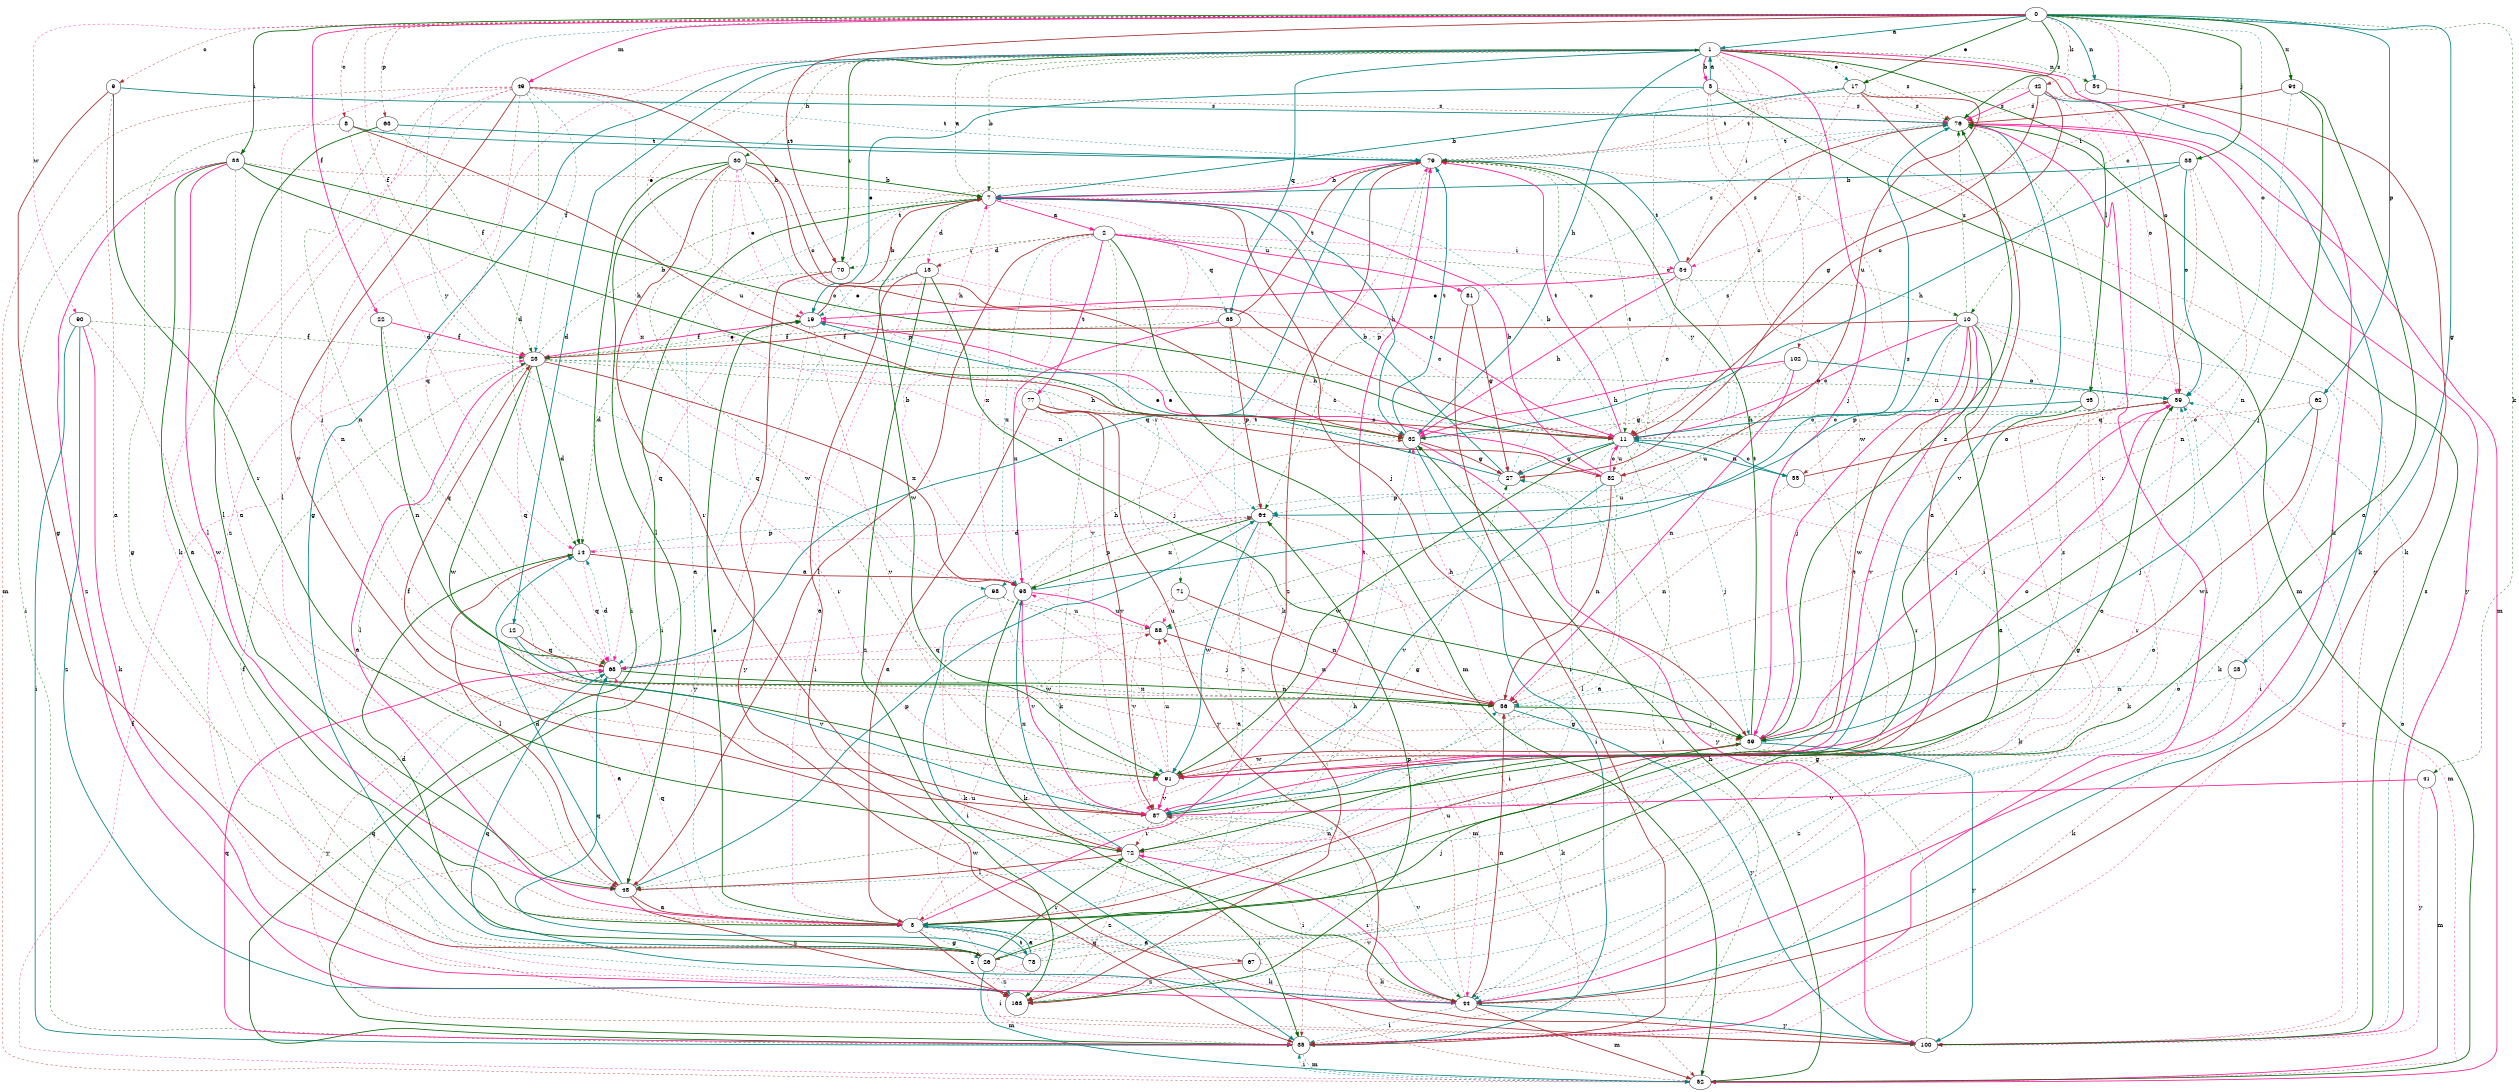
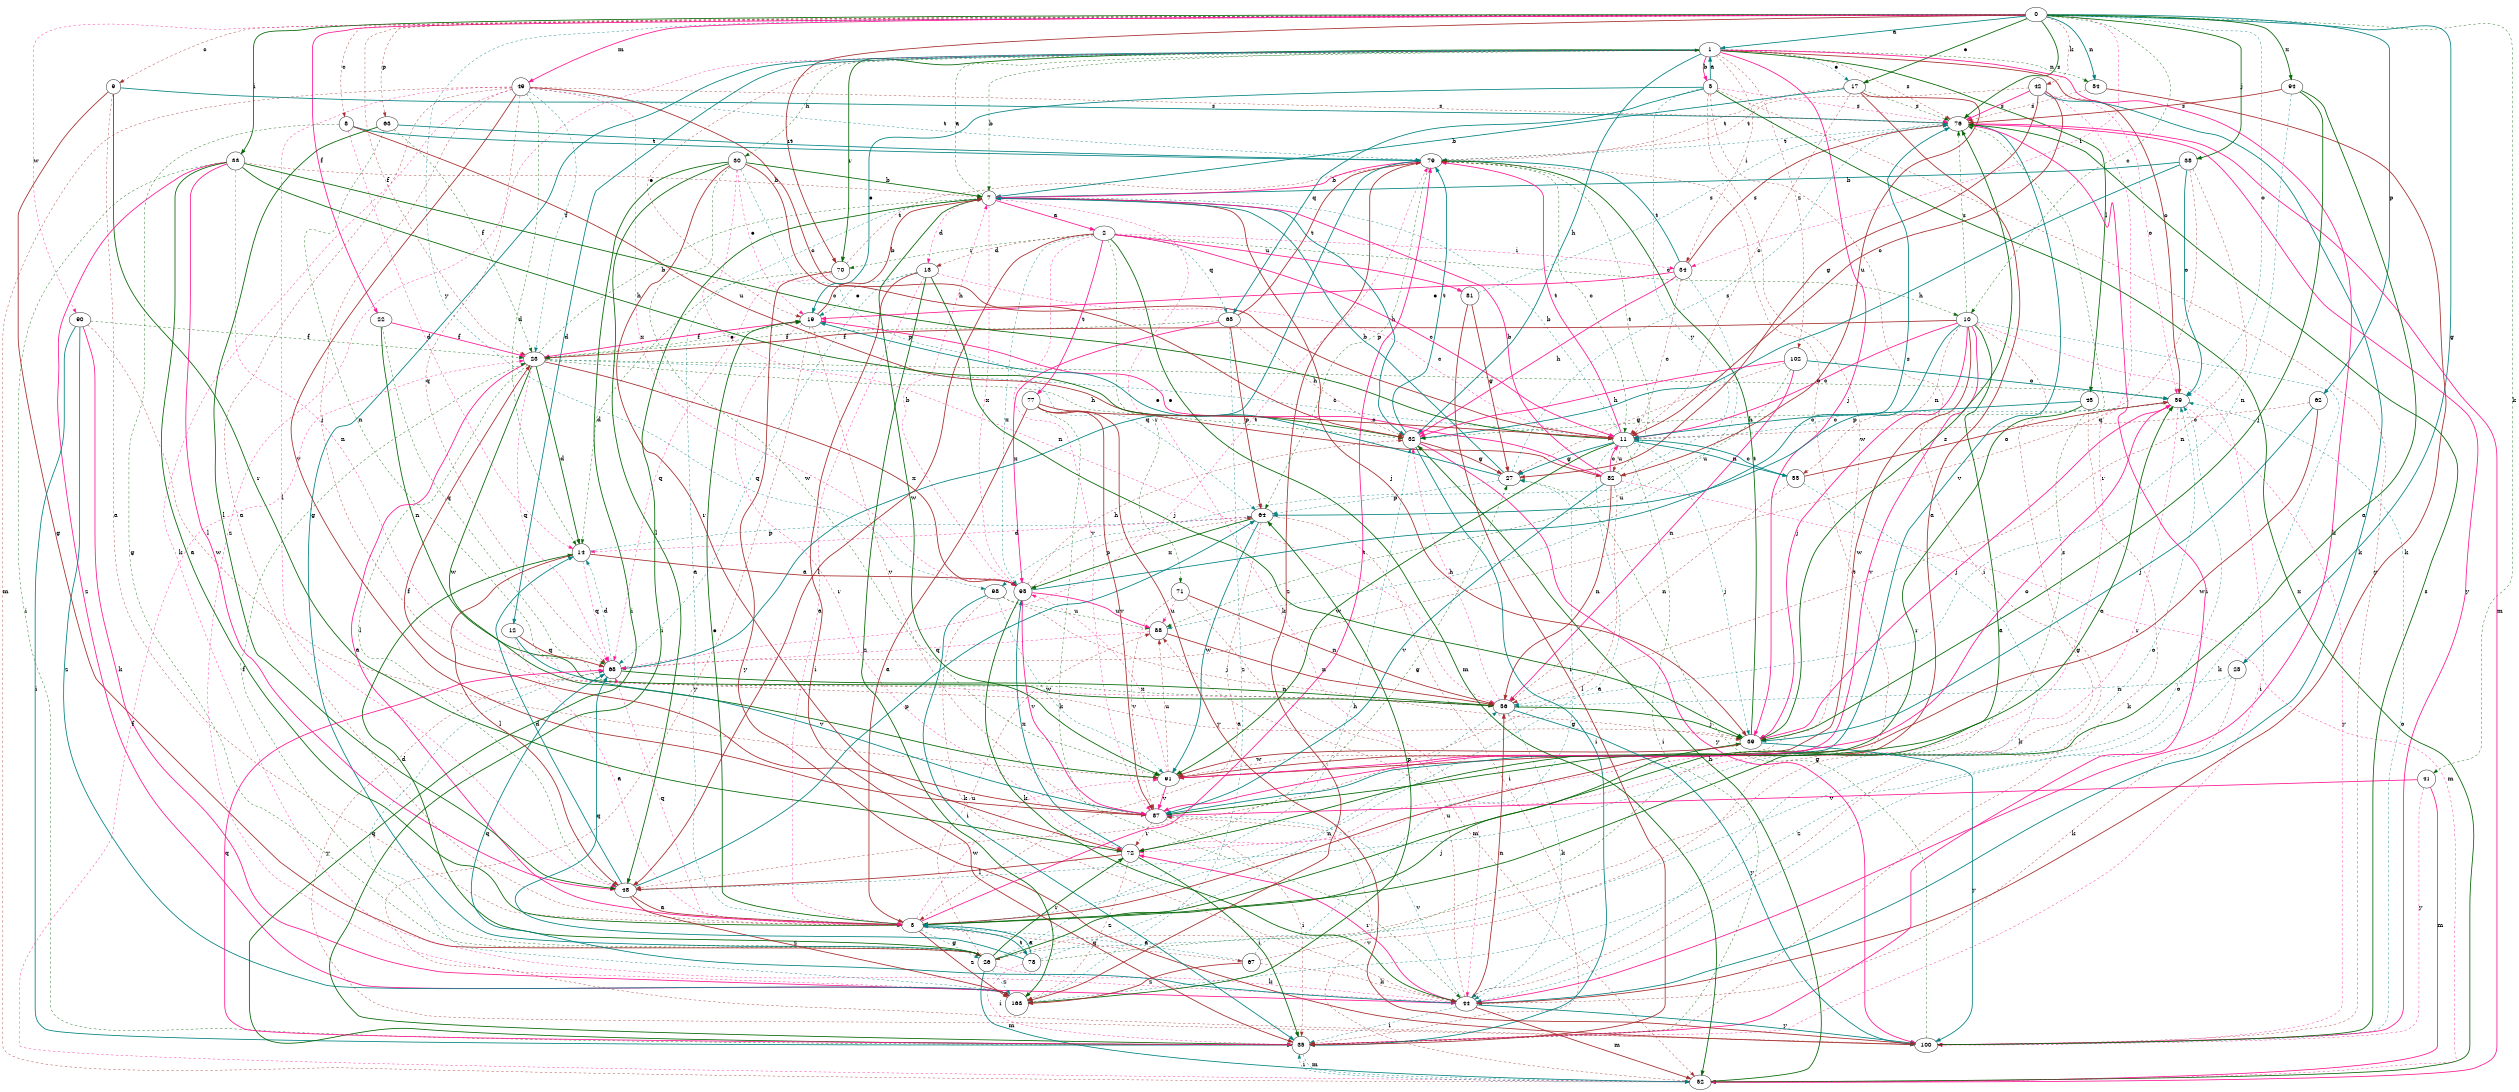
edge "1" -> "65": now "5" -> "65"
edge "5" -> "52": label "m" -> "x"
edge "82" -> "48": color darkgreen -> brown
